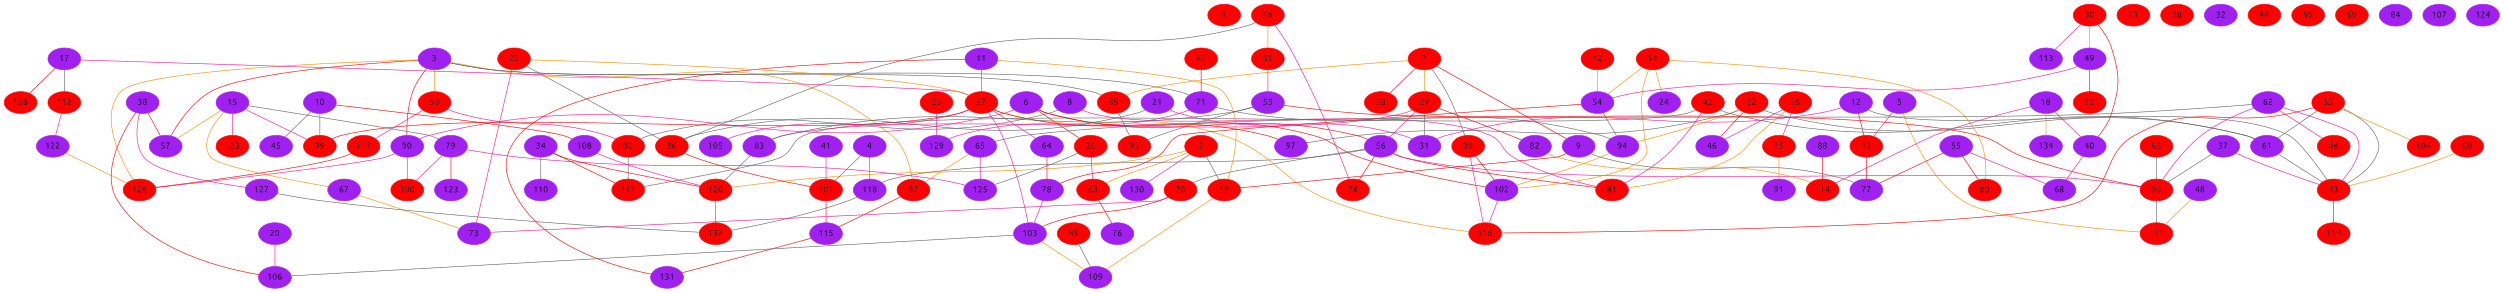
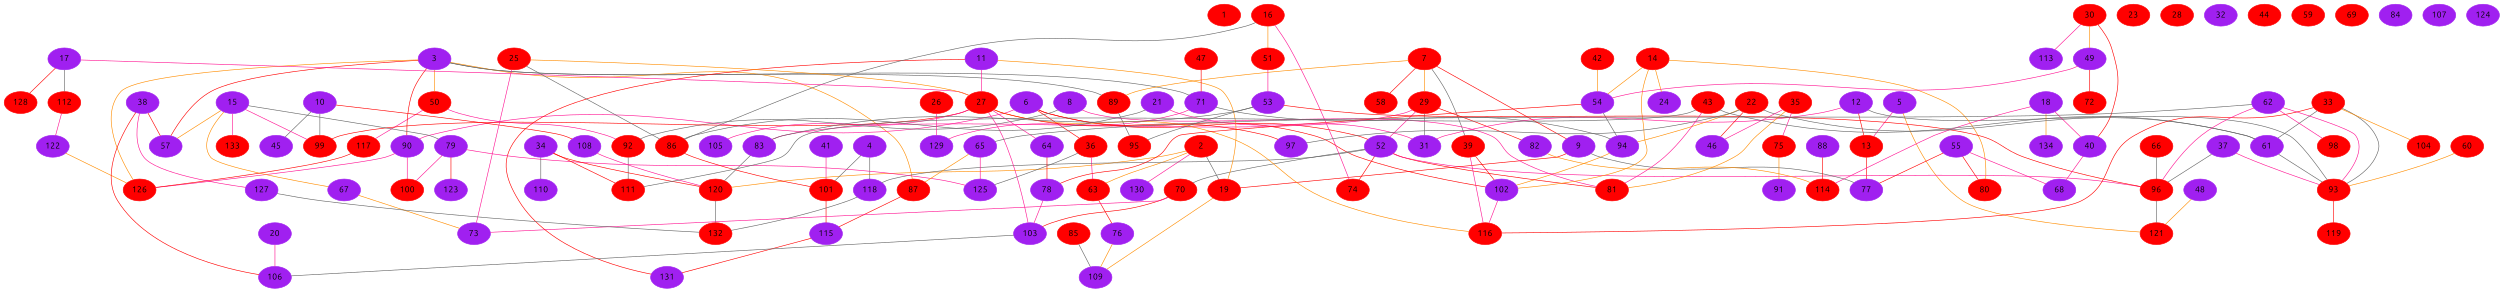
node "56": label "56" -> "52"
edge "103" -- "109": now "76" -- "109"
